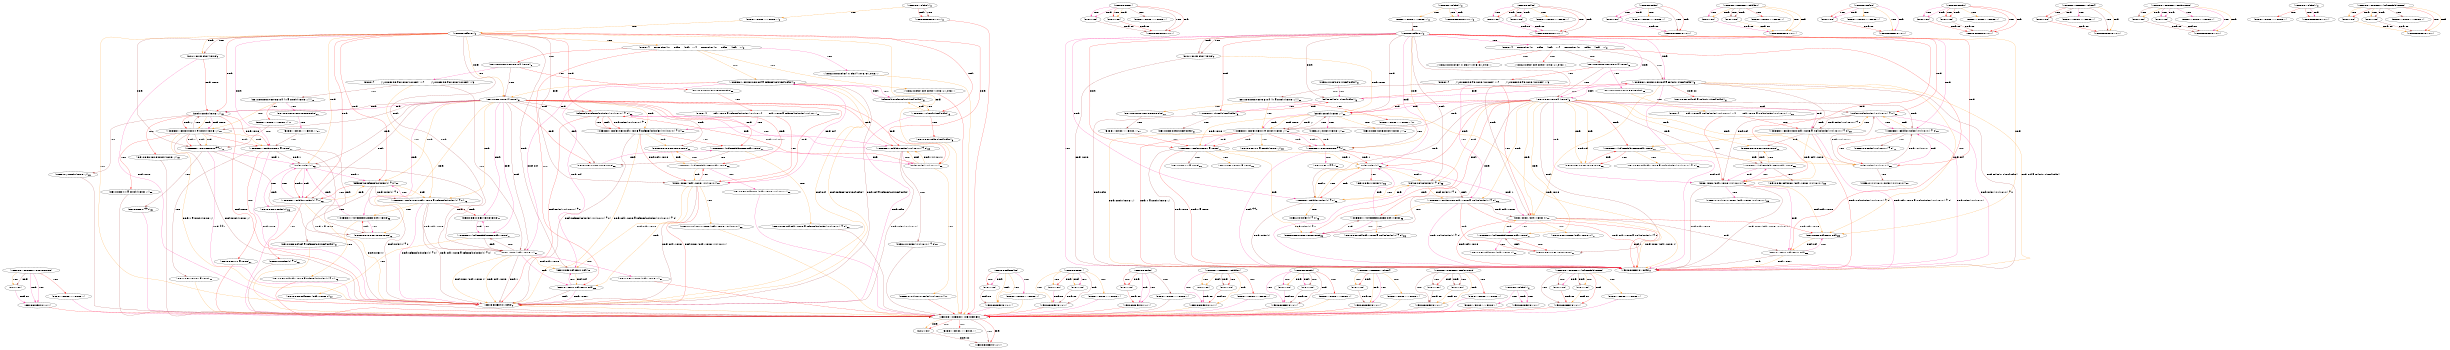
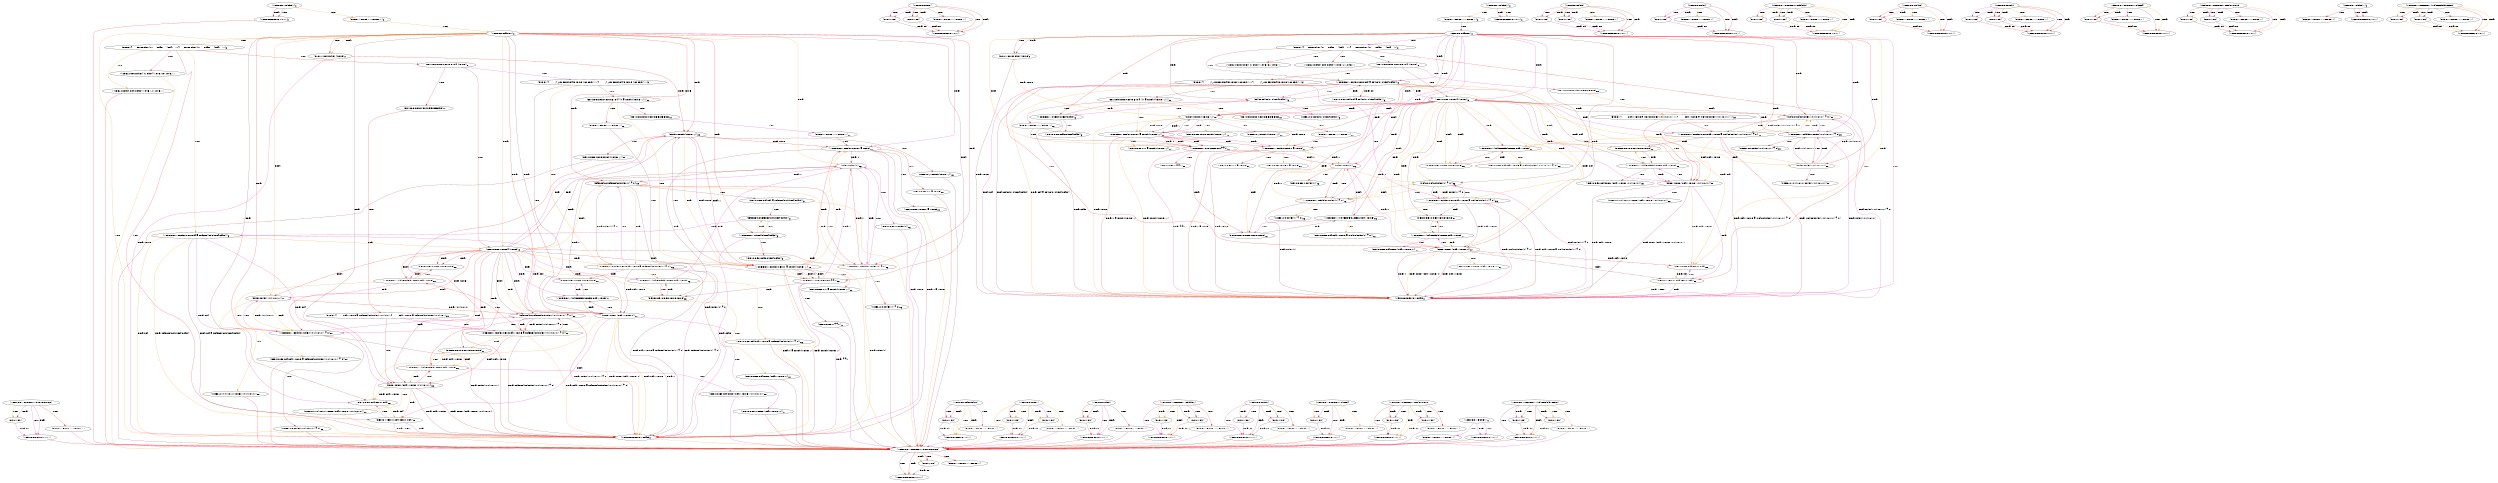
edge "(<operator>.assignment,pdf = safe_calloc(sizeof(pdf_t)))" -> "(safe_calloc,safe_calloc(sizeof(pdf_t)))": now "(IDENTIFIER,pdf,pdf = safe_calloc(sizeof(pdf_t)))" -> "(safe_calloc,safe_calloc(sizeof(pdf_t)))"
edge "(LITERAL,1,calloc(1, sizeof(pdf_t)))" -> "(calloc,calloc(1, sizeof(pdf_t)))": reversed
edge "(<operator>.assignment,pdf->name = malloc(strlen(n) + 1))" -> "(malloc,malloc(strlen(n) + 1))": added, label "AST:"
